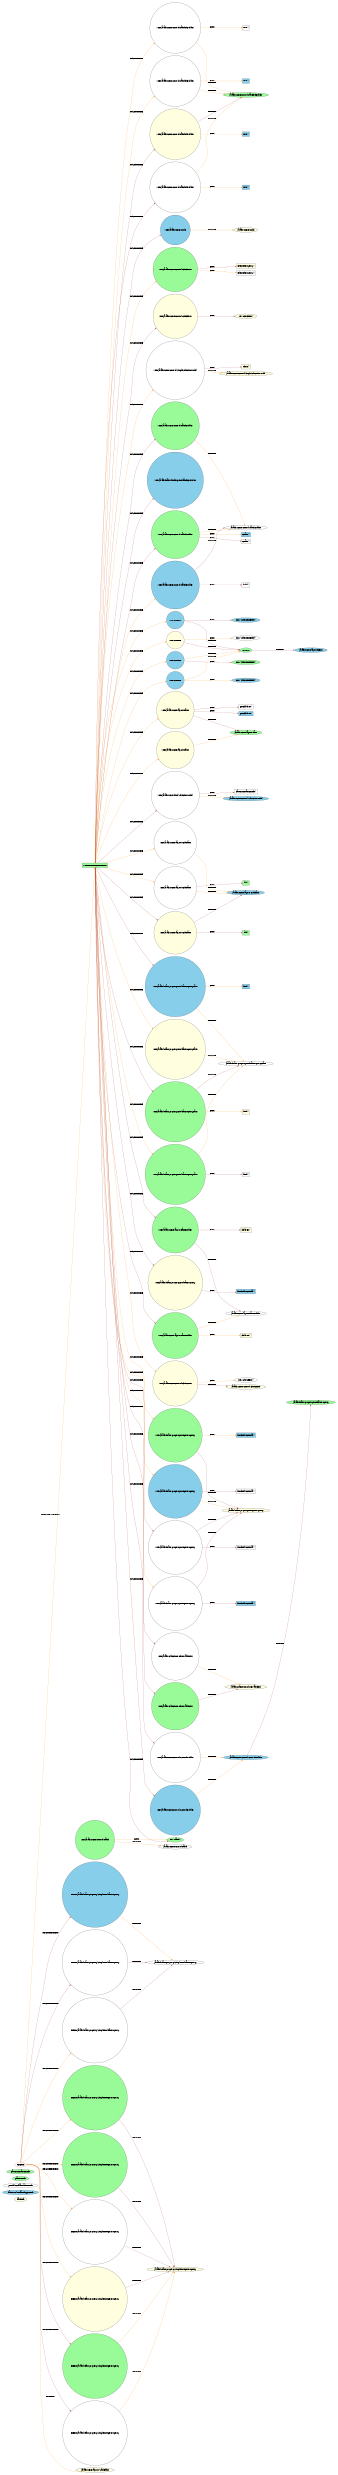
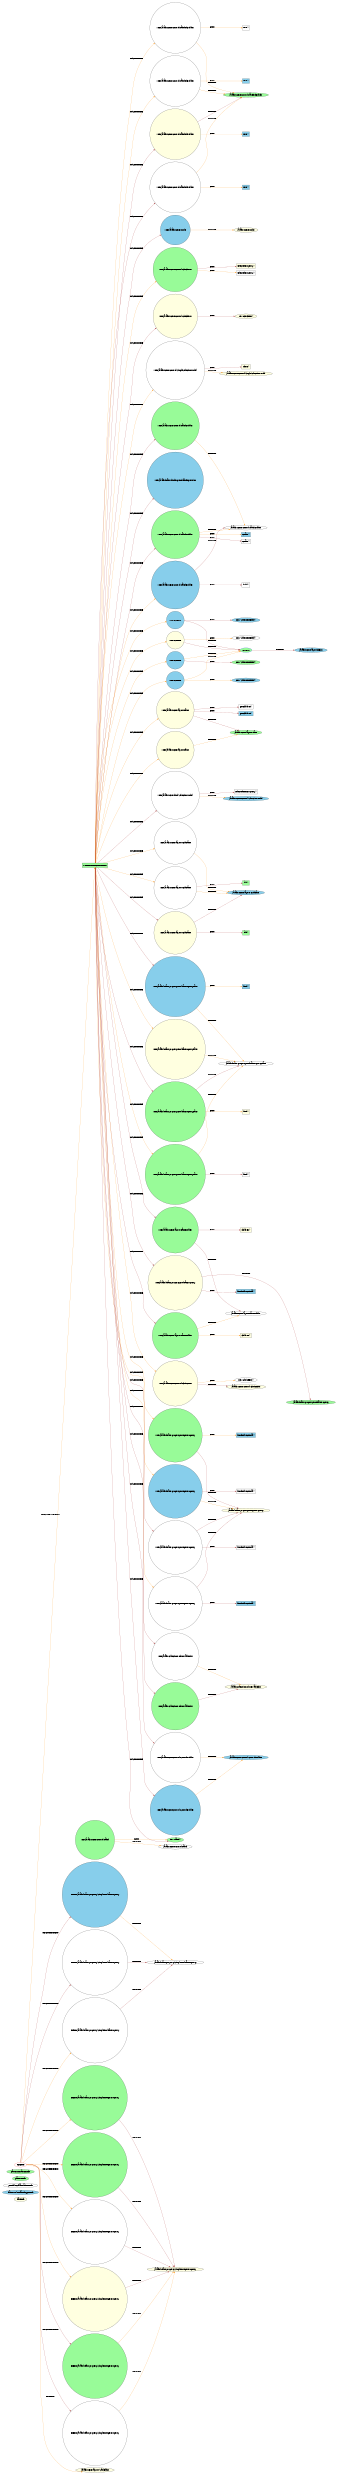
node "patternInstancesInfo()": label "patternInstancesInfo()" -> "selectedItemProperty()"
edge "javafx.scene.control.ControlBuilder" -> "javafx.beans.property.BooleanProperty": now "VAR:javafx.beans.property.BooleanProperty" -> "javafx.beans.property.BooleanProperty"
